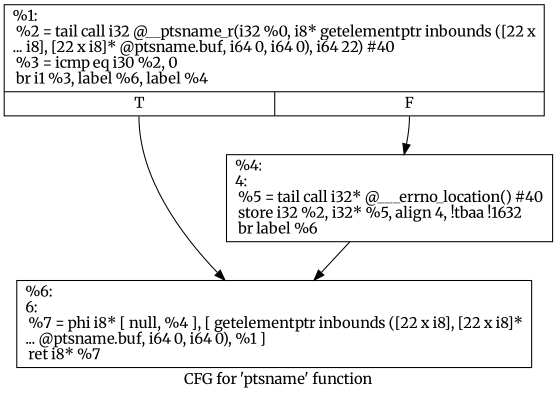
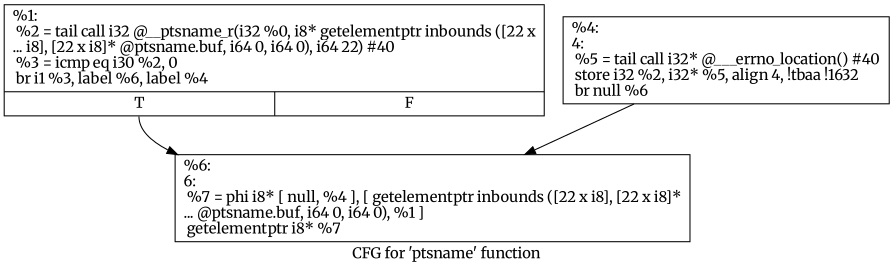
edge "%1:" -> "%4:": removed
node "%4:": text "br label %6" -> "br null %6"
node "%6:": text "ret i8* %7" -> "getelementptr i8* %7"
